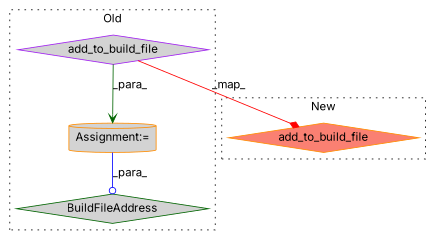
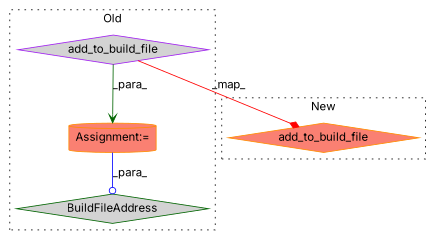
node "Assignment:=": fillcolor lightgrey -> salmon
